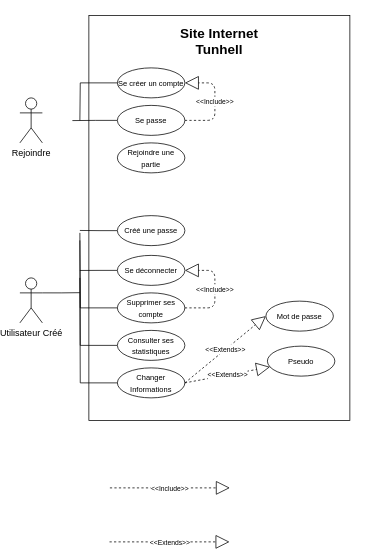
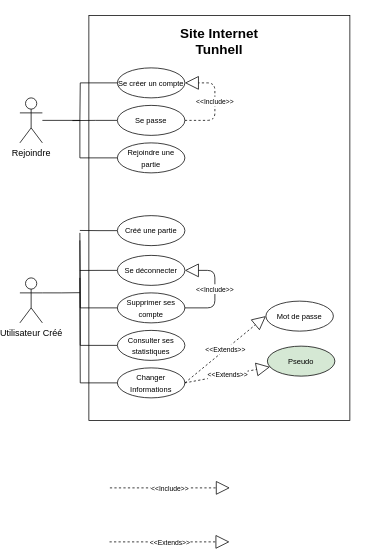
edge "Rejoindre" -- "Rejoindre une partie": added
node "Créé une passe": label "Créé une passe" -> "Créé une partie"
edge "Supprimer ses compte" -> "Se déconnecter": style dashed -> solid
node "Pseudo": fillcolor #ffffff -> #d5e8d4
